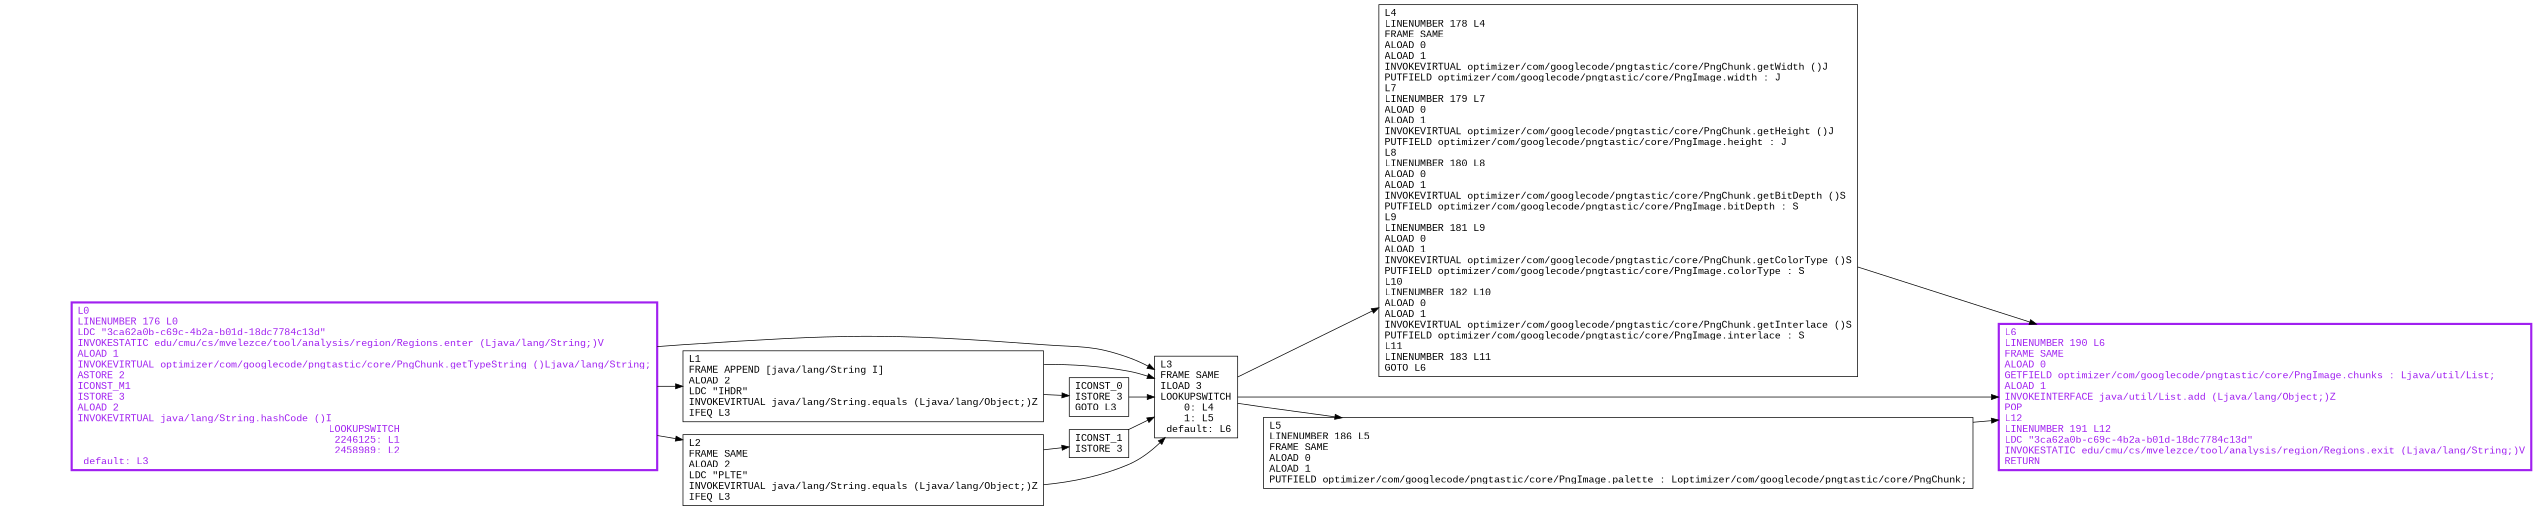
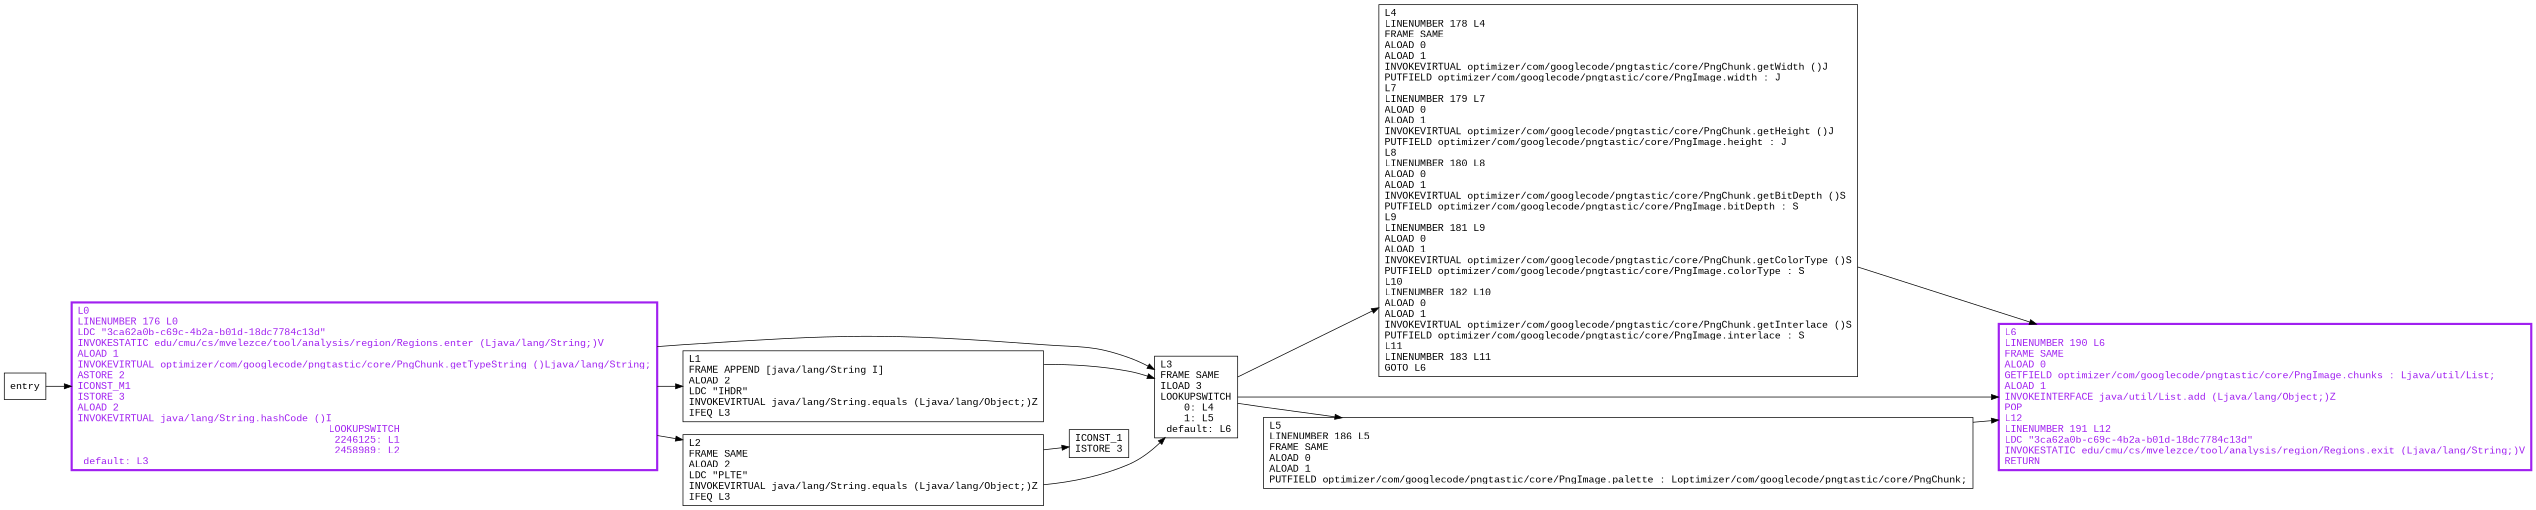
node "entry": added
node "ICONST_0 ISTORE 3 GOTO L3": removed
edge "ICONST_1 ISTORE 3" -> "L3 FRAME SAME ILOAD 3 LOOKUPSWITCH 0: L4 1: L5 default: L6": removed
